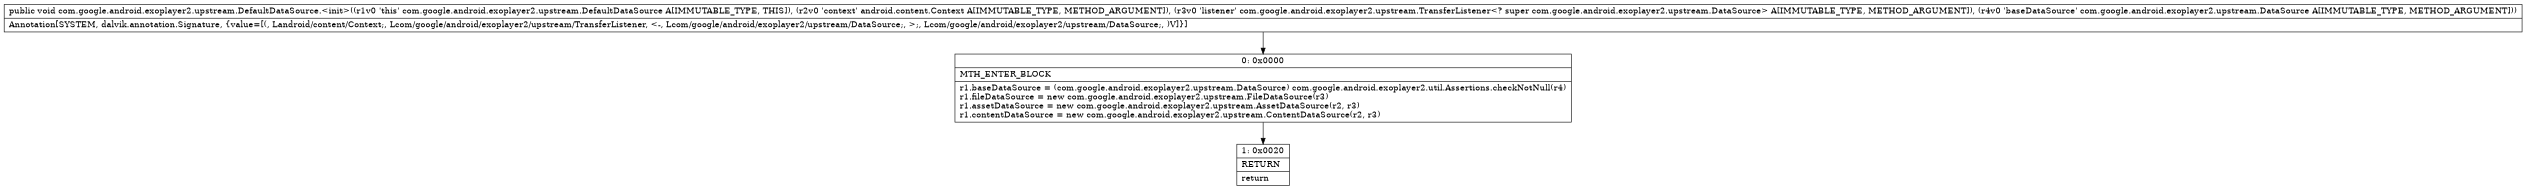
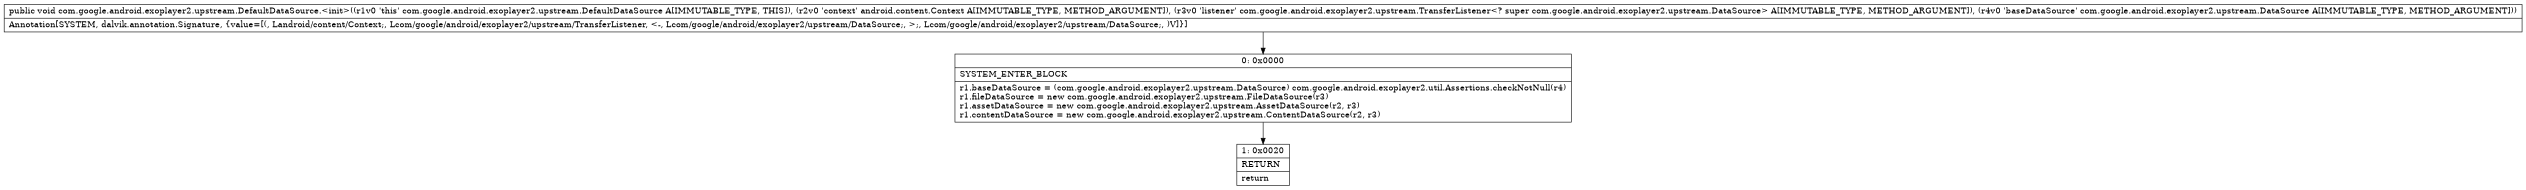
node "0: 0x0000": text "MTH_ENTER_BLOCK" -> "SYSTEM_ENTER_BLOCK"
